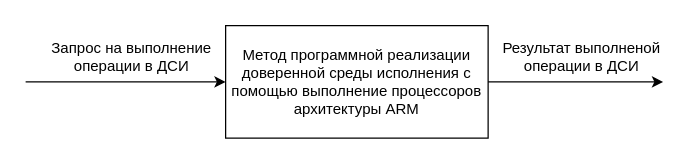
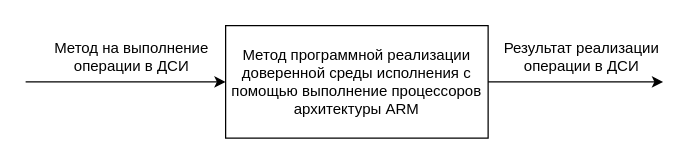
node "Запрос на выполнение операции в ДСИ": label "Запрос на выполнение операции в ДСИ" -> "Метод на выполнение операции в ДСИ"
node "Результат выполненой операции в ДСИ": label "Результат выполненой операции в ДСИ" -> "Результат реализации операции в ДСИ"
